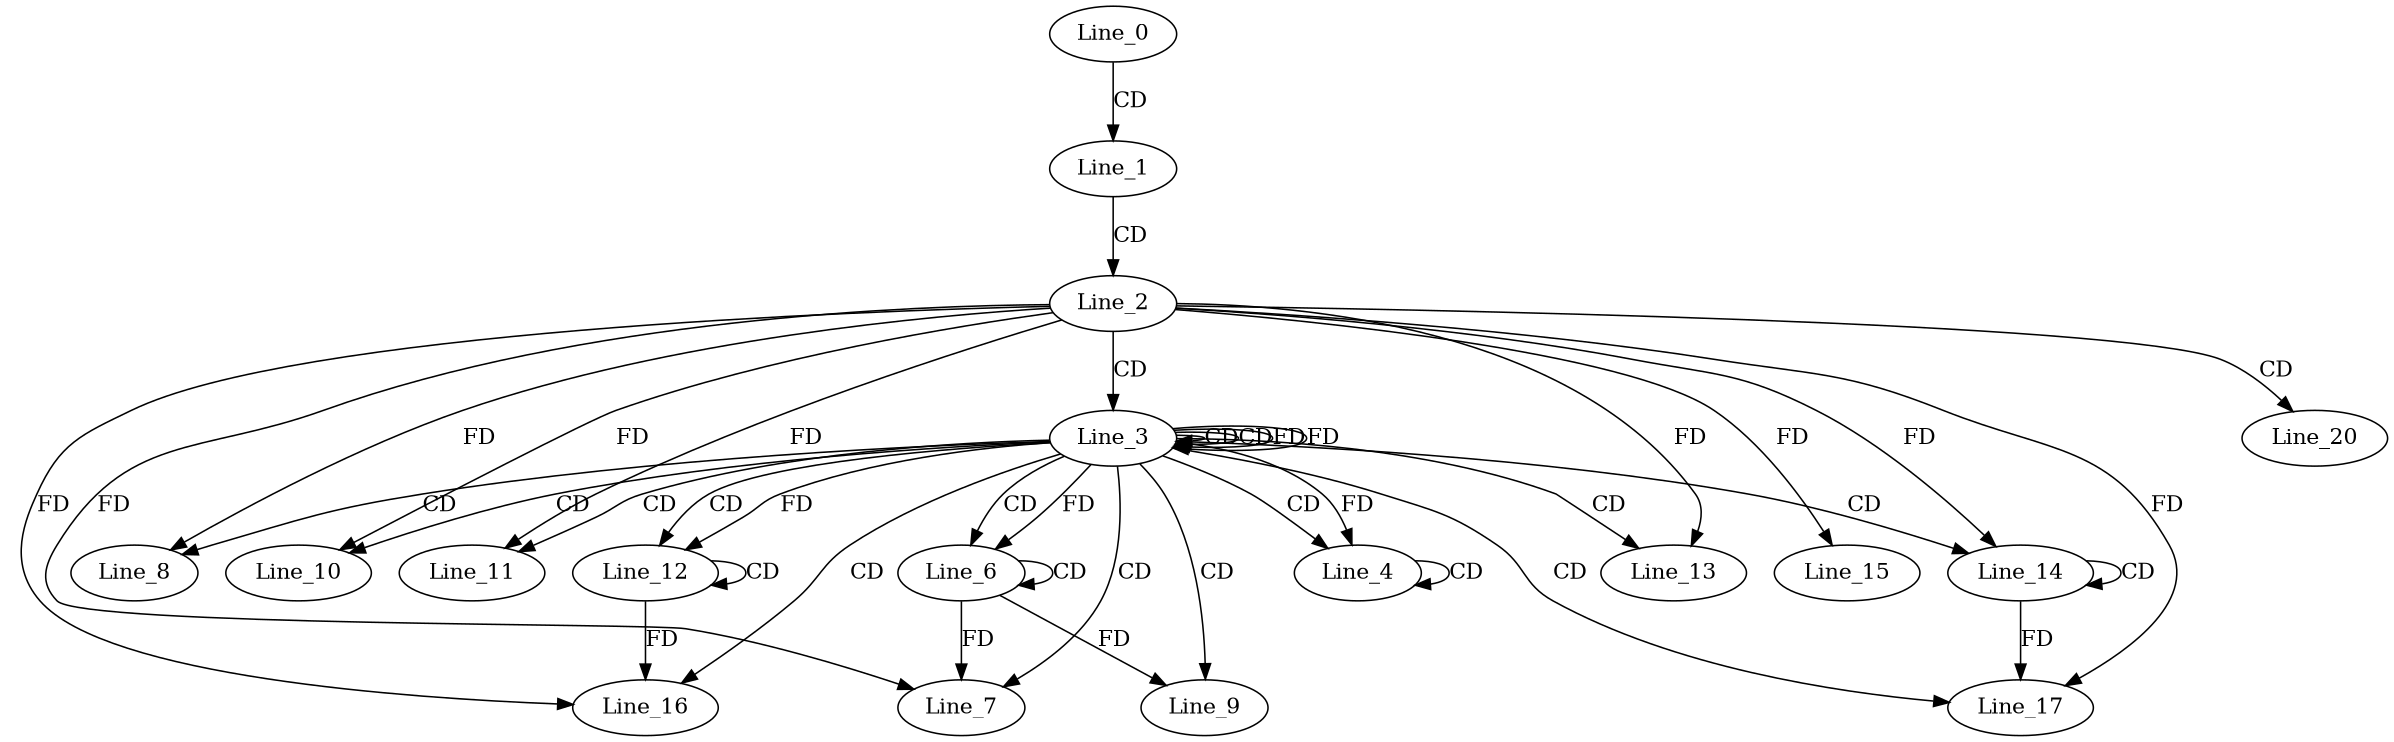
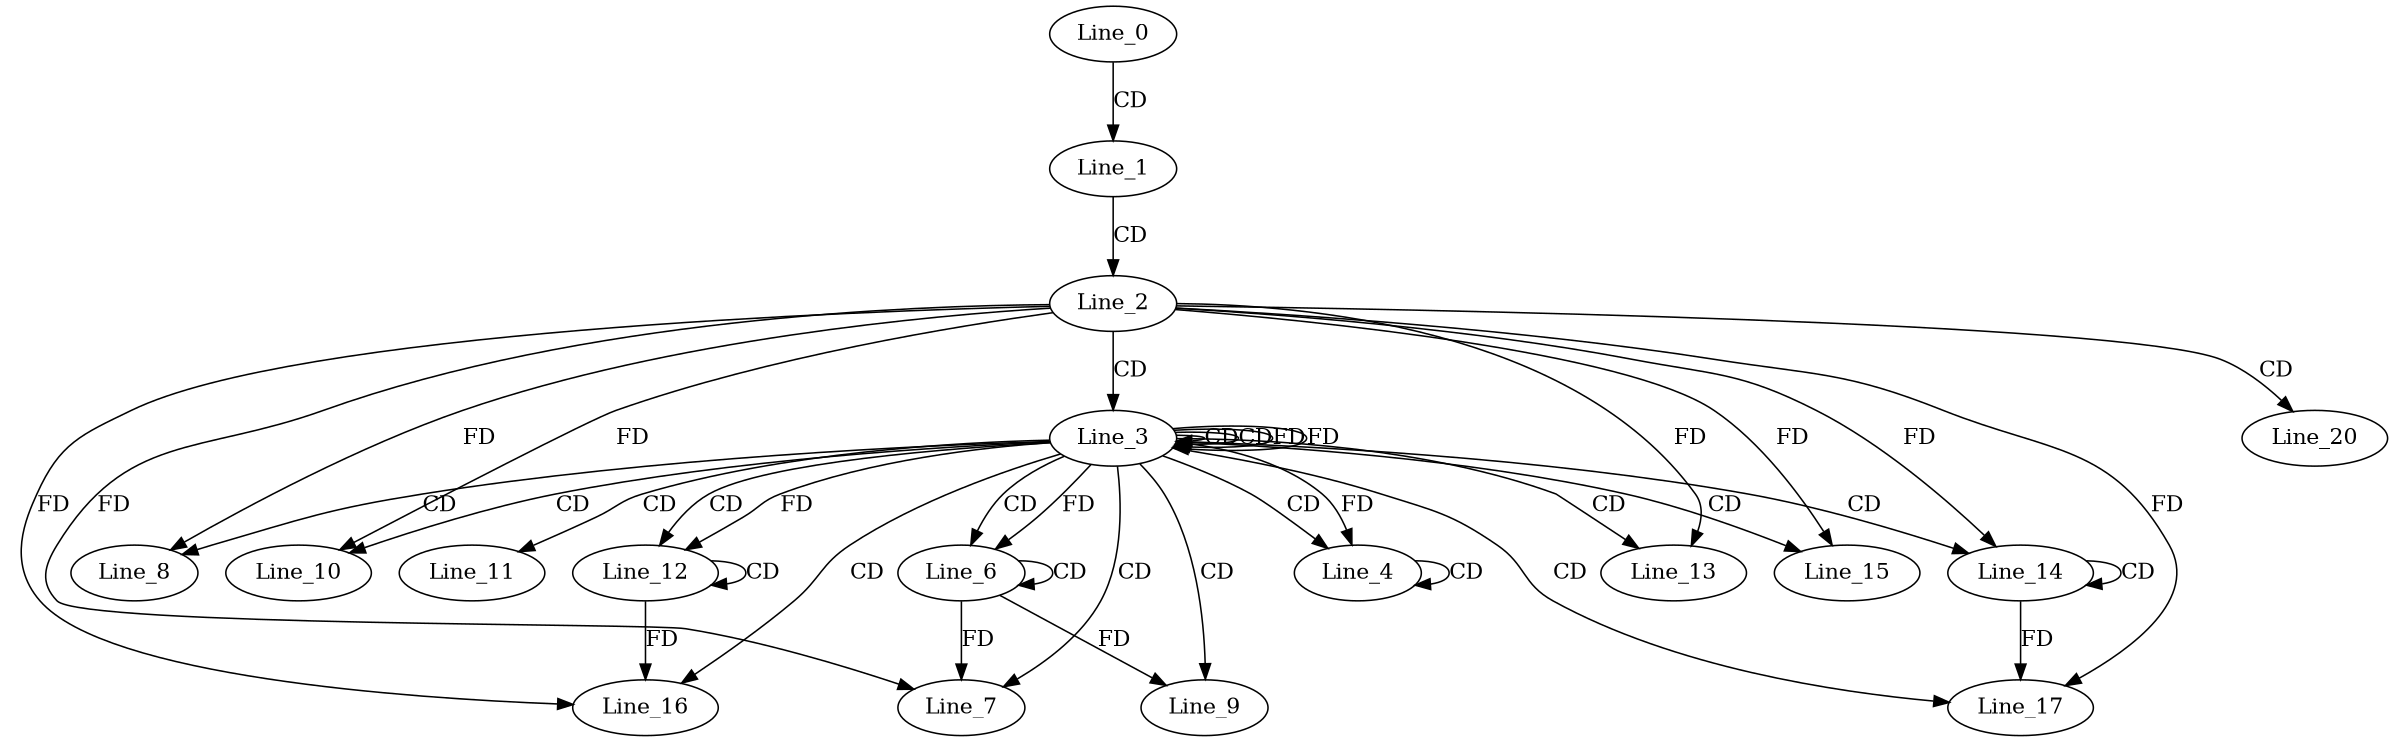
edge "Line_2" -> "Line_11": removed, label "FD"
edge "Line_3" -> "Line_15": added, label "CD"
